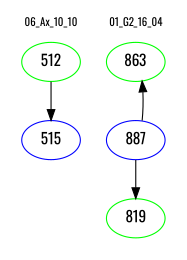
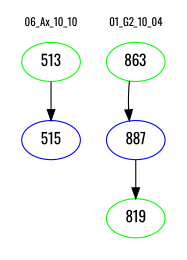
cluster "01_G2_16_04": label "01_G2_16_04" -> "01_G2_10_04"
node "512": label "512" -> "513"
edge "887" -> "863": reversed
